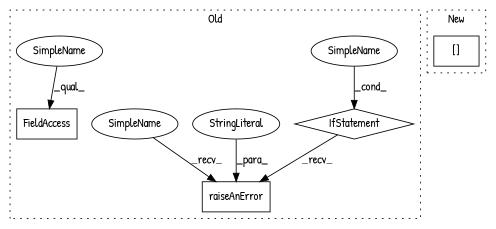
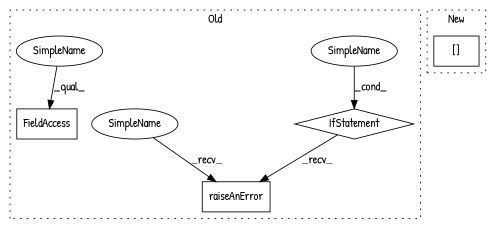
node "StringLiteral": removed
